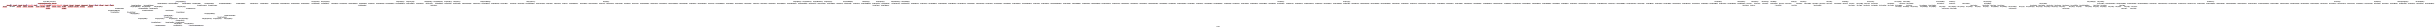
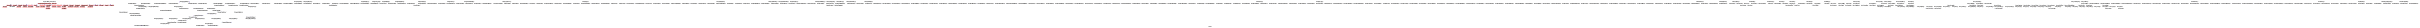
node "{lib/libLLVMAnalysis.a(AliasAnalysisEvaluator.cpp.o)}": removed
node "{lib/libLLVMCodeGen.a(StackProtector.cpp.o)}": added
